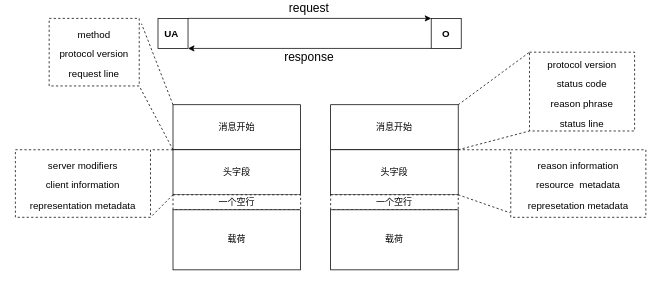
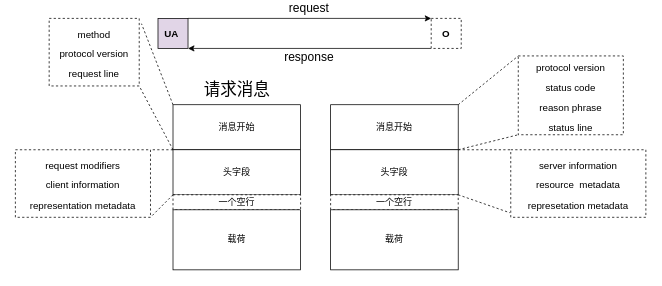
node "UA": fillcolor #ffffff -> #e1d5e7
node "O": style solid -> dashed
node "请求消息": added
node "protocol version status code reason phrase status line": moved (582, 92) -> (570, 95)
node "server modifiers client information representation metadata": label "server modifiers client information representation metadata" -> "request modifiers client information representation metadata"
node "reason information resource metadata represetation metadata": label "reason information resource metadata represetation metadata" -> "server information resource metadata represetation metadata"
